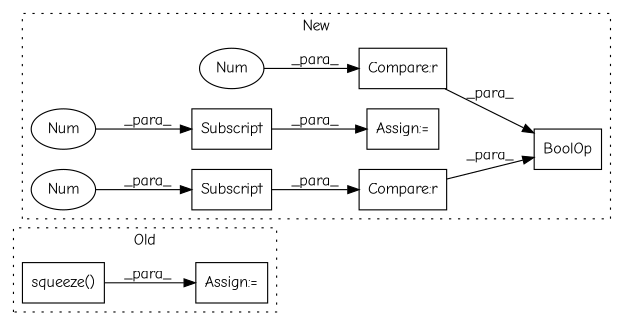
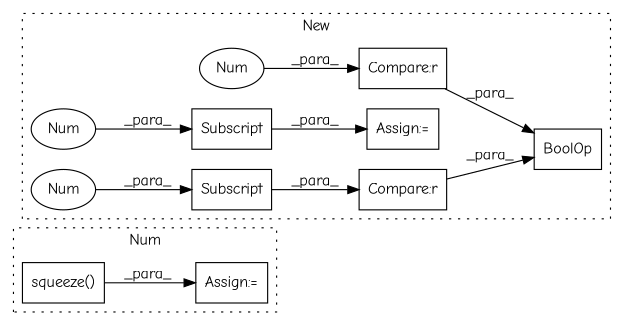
cluster "Old": label "Old" -> "Num"
